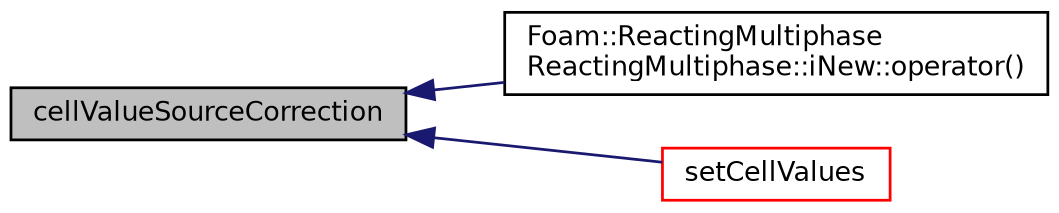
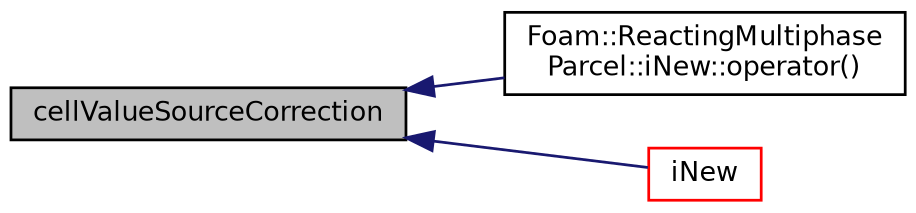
node "Foam::ReactingMultiphase ReactingMultiphase::iNew::operator()": label "Foam::ReactingMultiphase ReactingMultiphase::iNew::operator()" -> "Foam::ReactingMultiphase Parcel::iNew::operator()"
node "setCellValues": label "setCellValues" -> "iNew"
